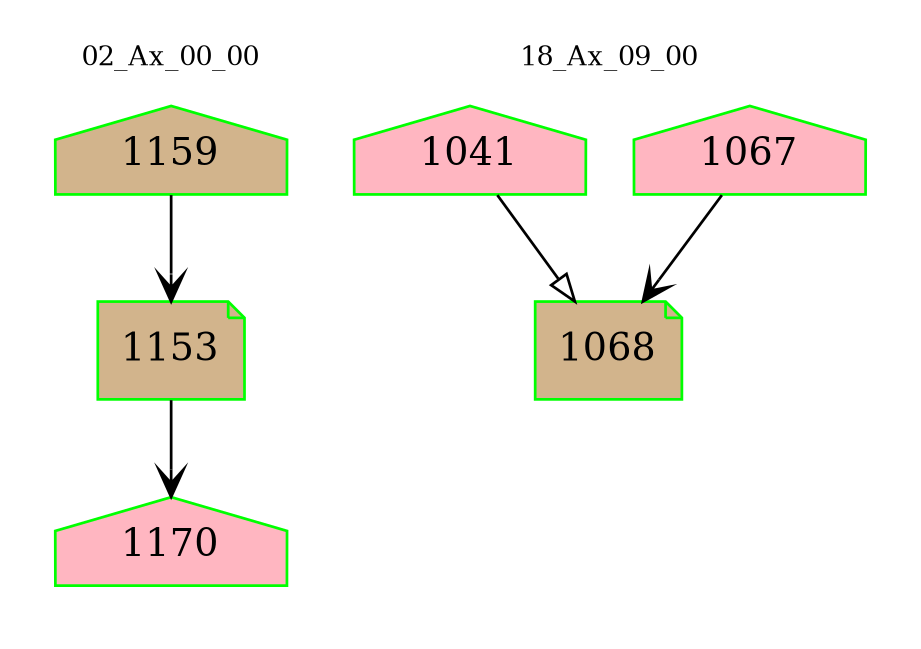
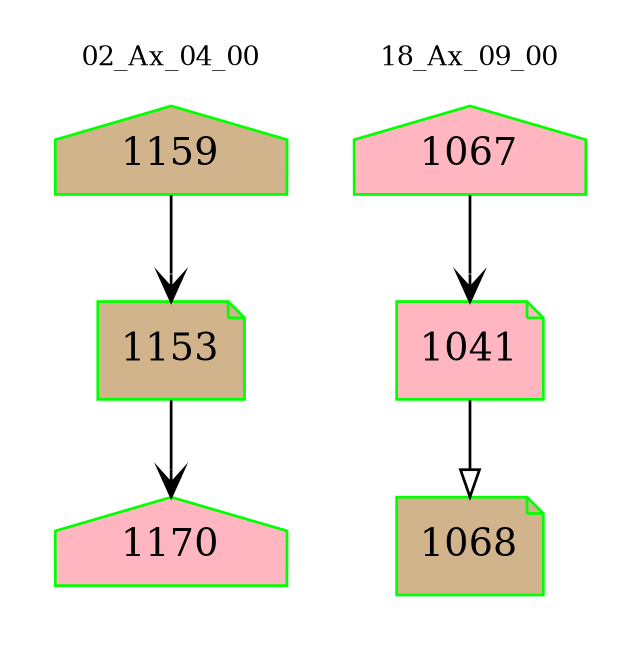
cluster "02_Ax_00_00": label "02_Ax_00_00" -> "02_Ax_04_00"
node "1041": shape house -> note
edge "1067" -> "1068": now "1067" -> "1041"
